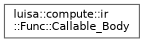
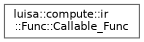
node "luisa::compute::ir ::Func::Callable_Body": label "luisa::compute::ir ::Func::Callable_Body" -> "luisa::compute::ir ::Func::Callable_Func"
